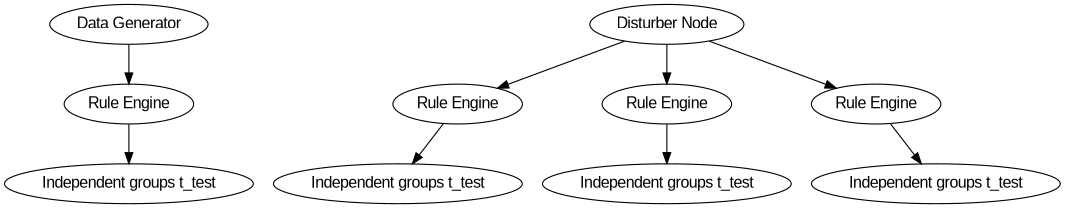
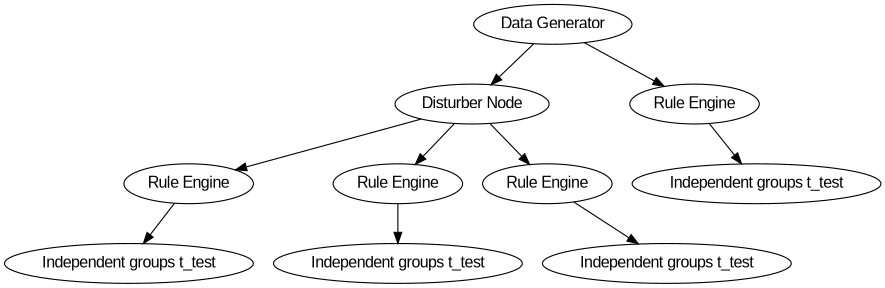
edge "Data Generator" -> "Disturber Node": added
